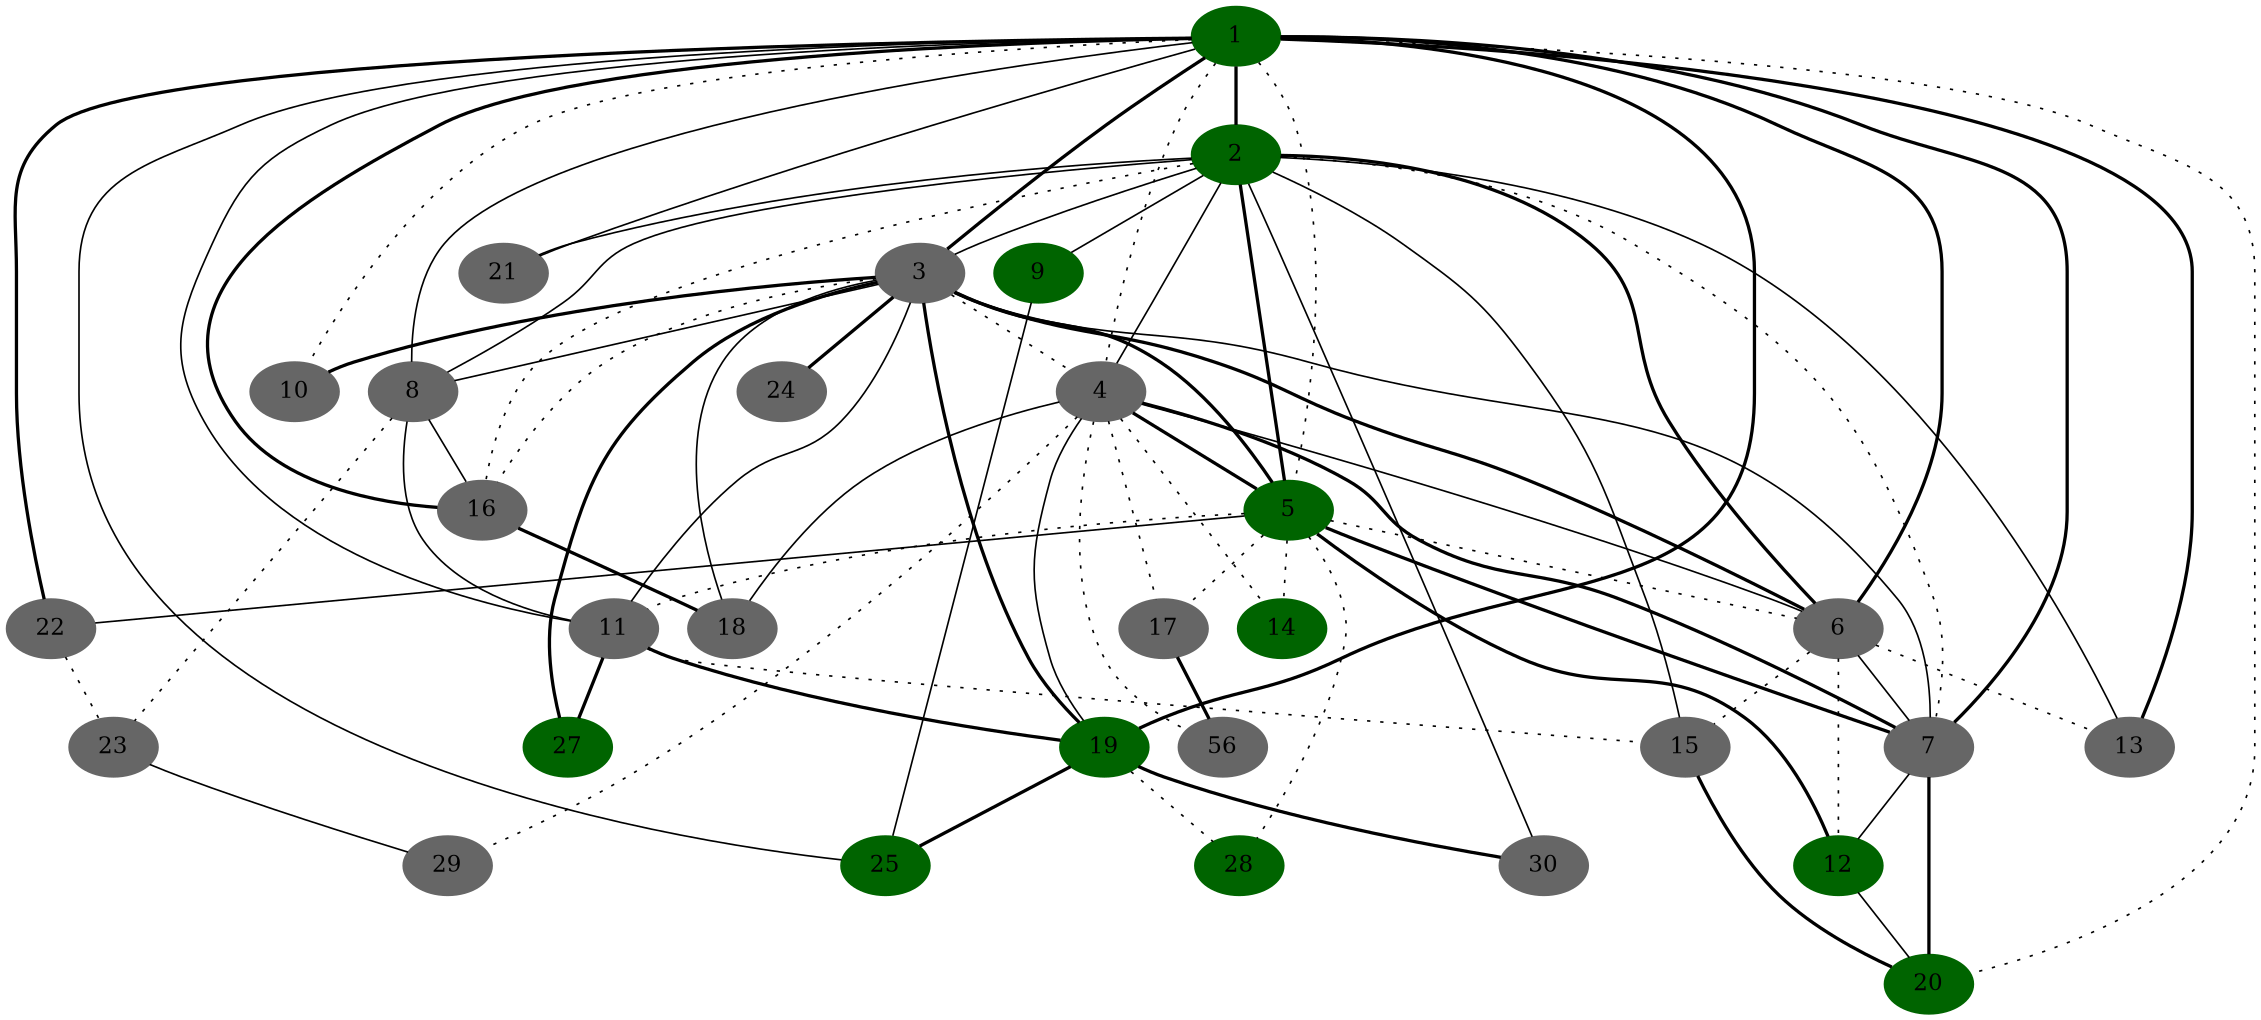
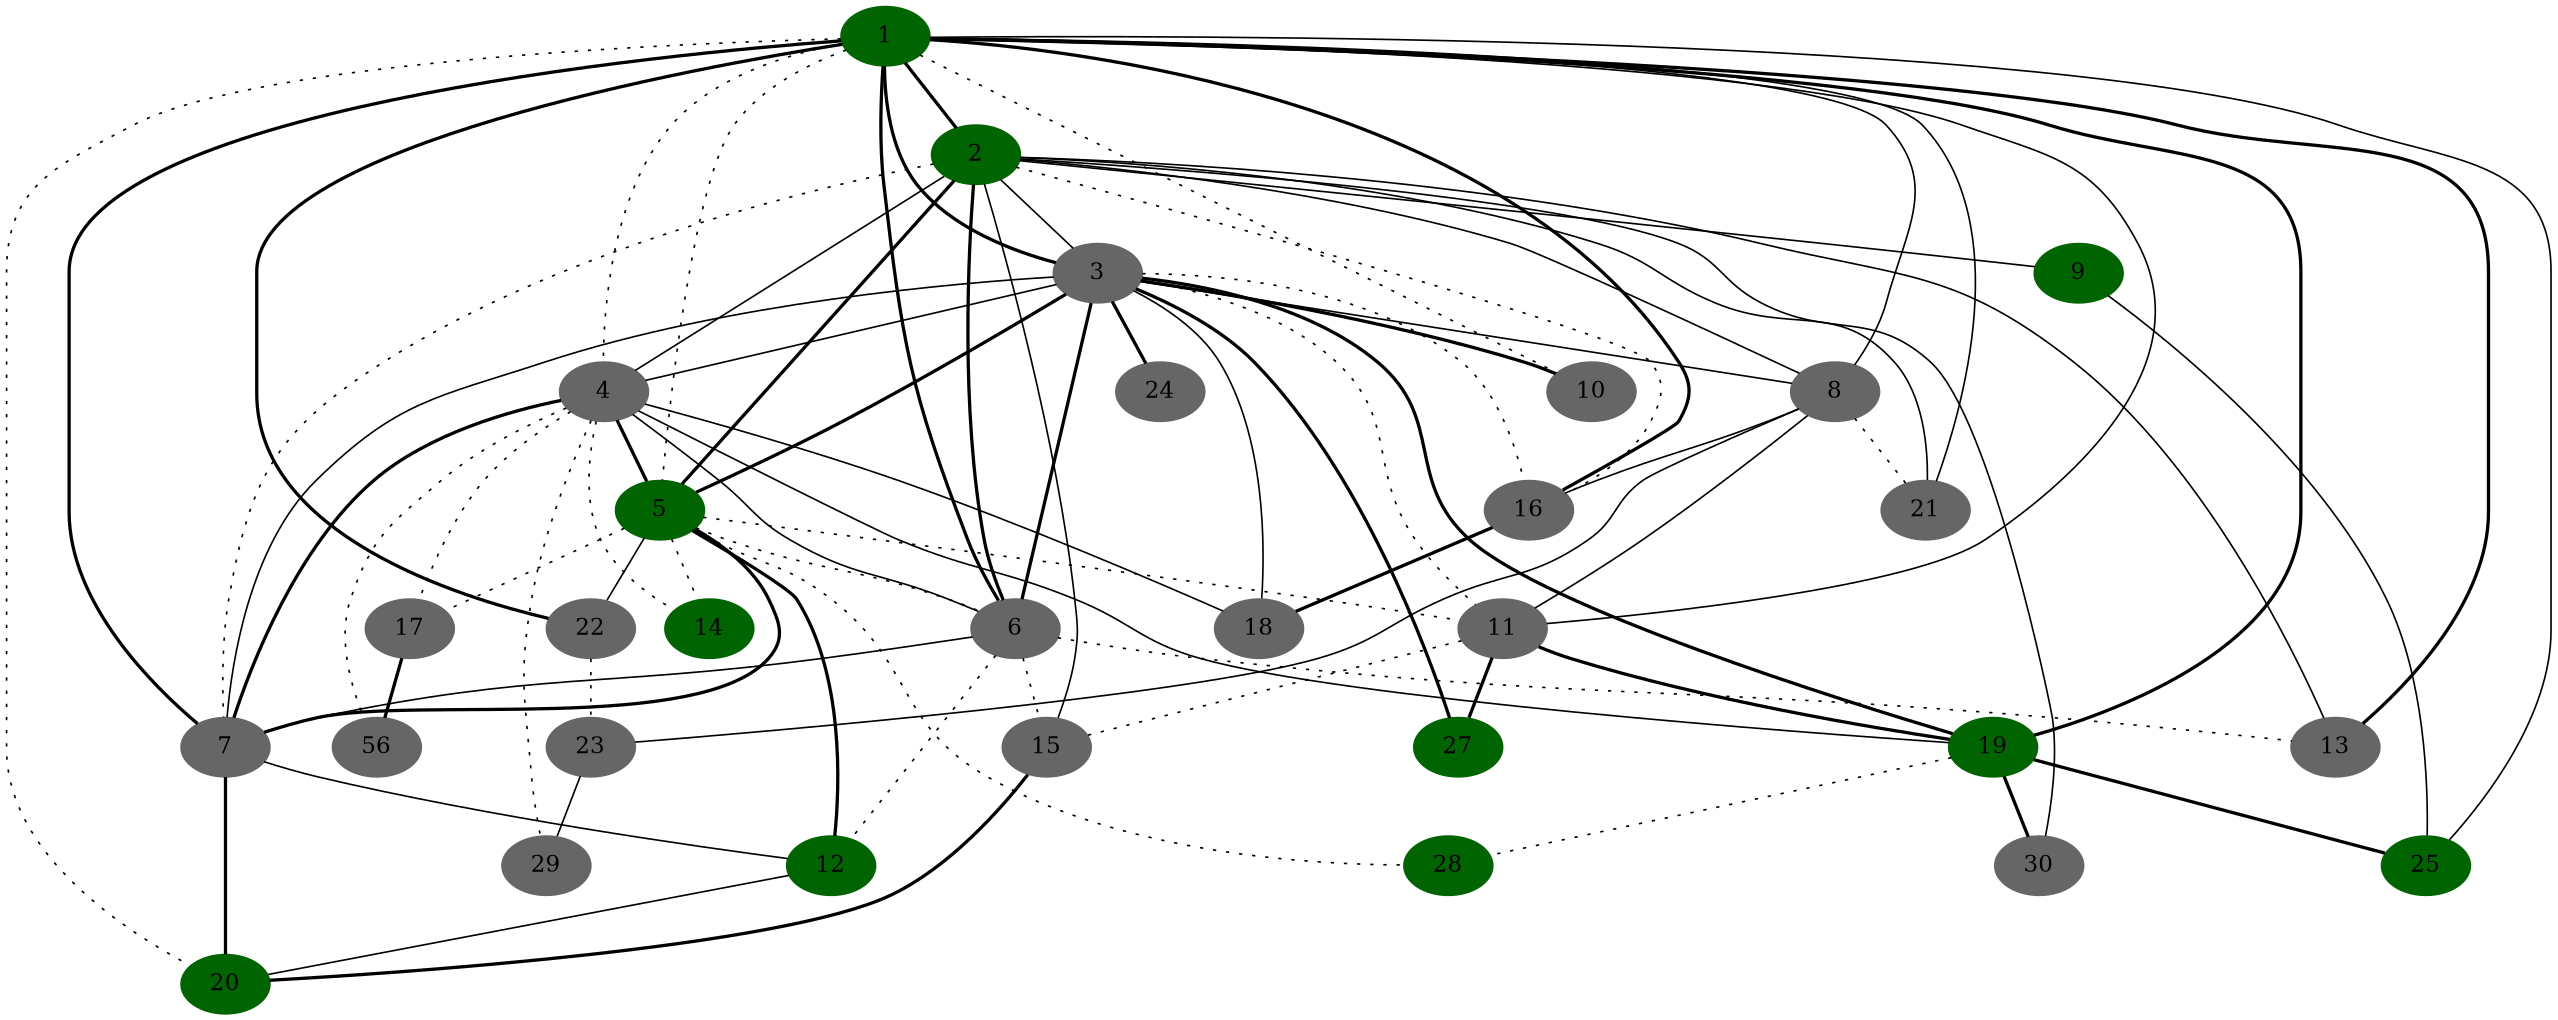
edge "3" -- "4": style dotted -> solid
edge "8" -- "21": added
edge "3" -- "11": style solid -> dotted
edge "8" -- "23": style dotted -> solid
